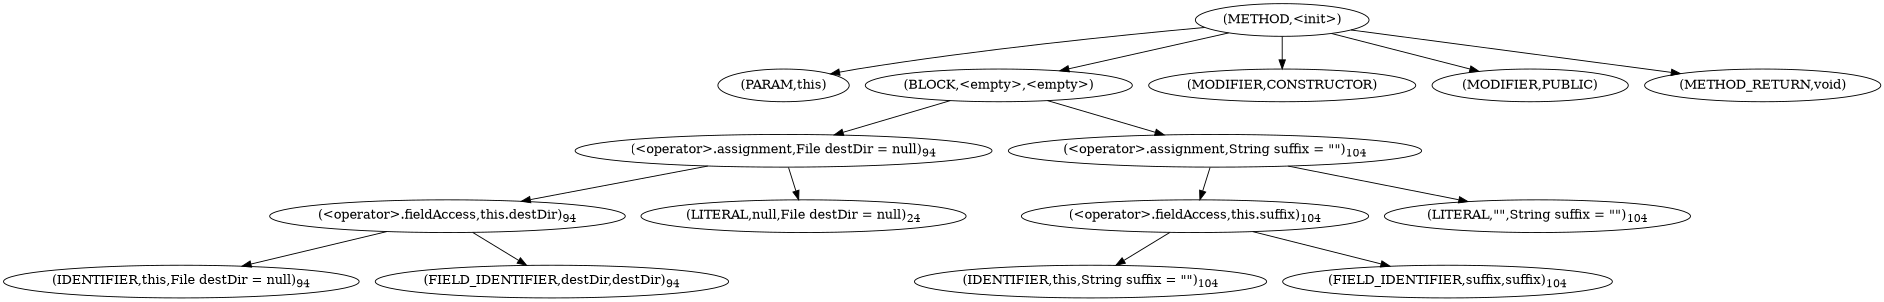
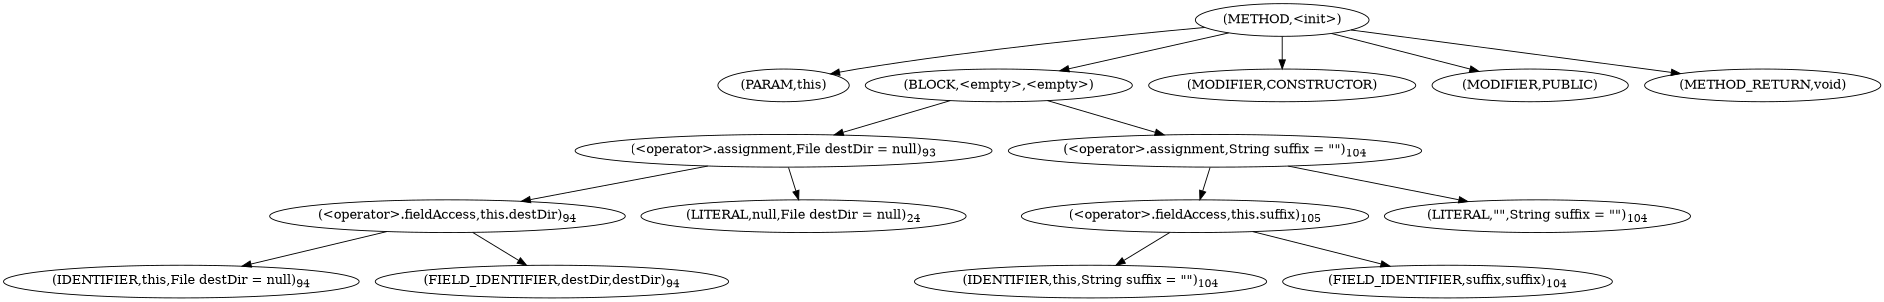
node "(<operator>.assignment,File destDir = null)": text "94" -> "93"
node "(<operator>.fieldAccess,this.suffix)": text "104" -> "105"
